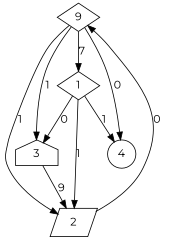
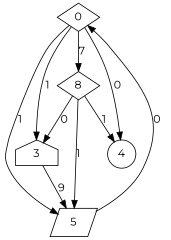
node "9": label "9" -> "0"
node "1": label "1" -> "8"
node "2": label "2" -> "5"
